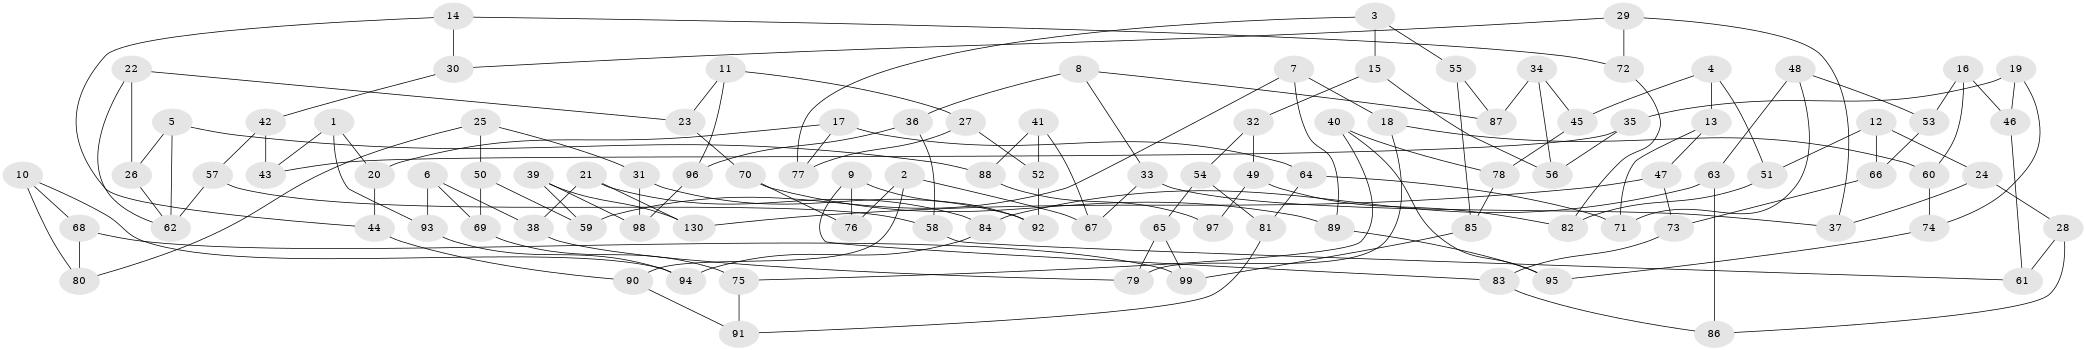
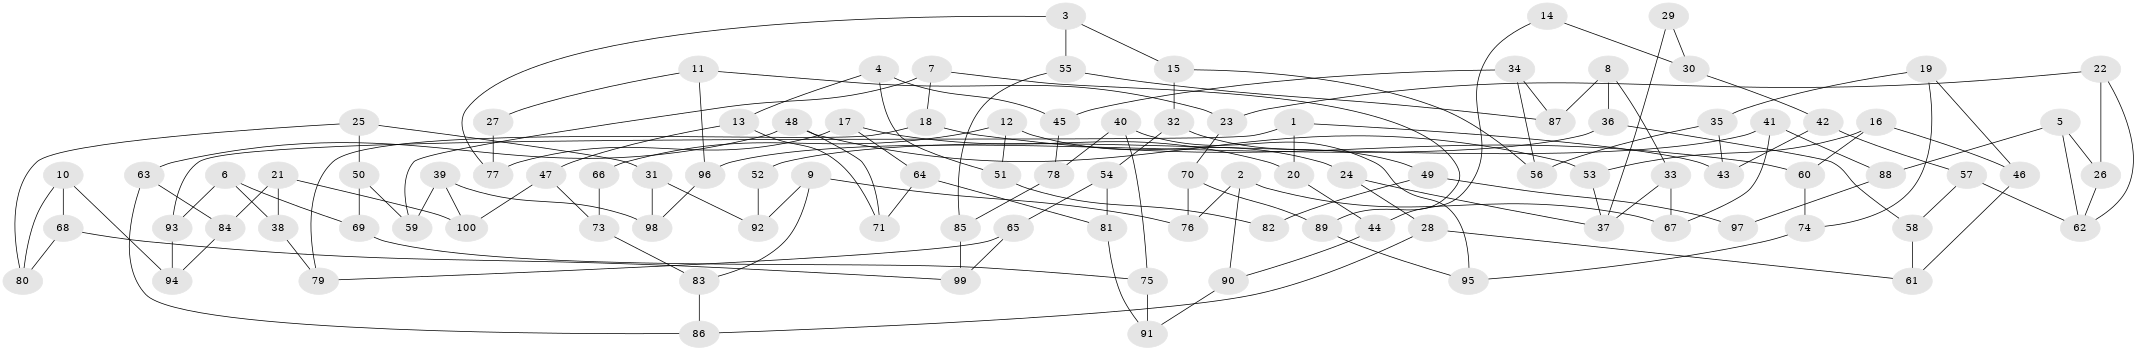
node "72": removed
edge "27" -- "52": removed
edge "53" -- "66": now "53" -- "37"
node "130": label "130" -> "100"
